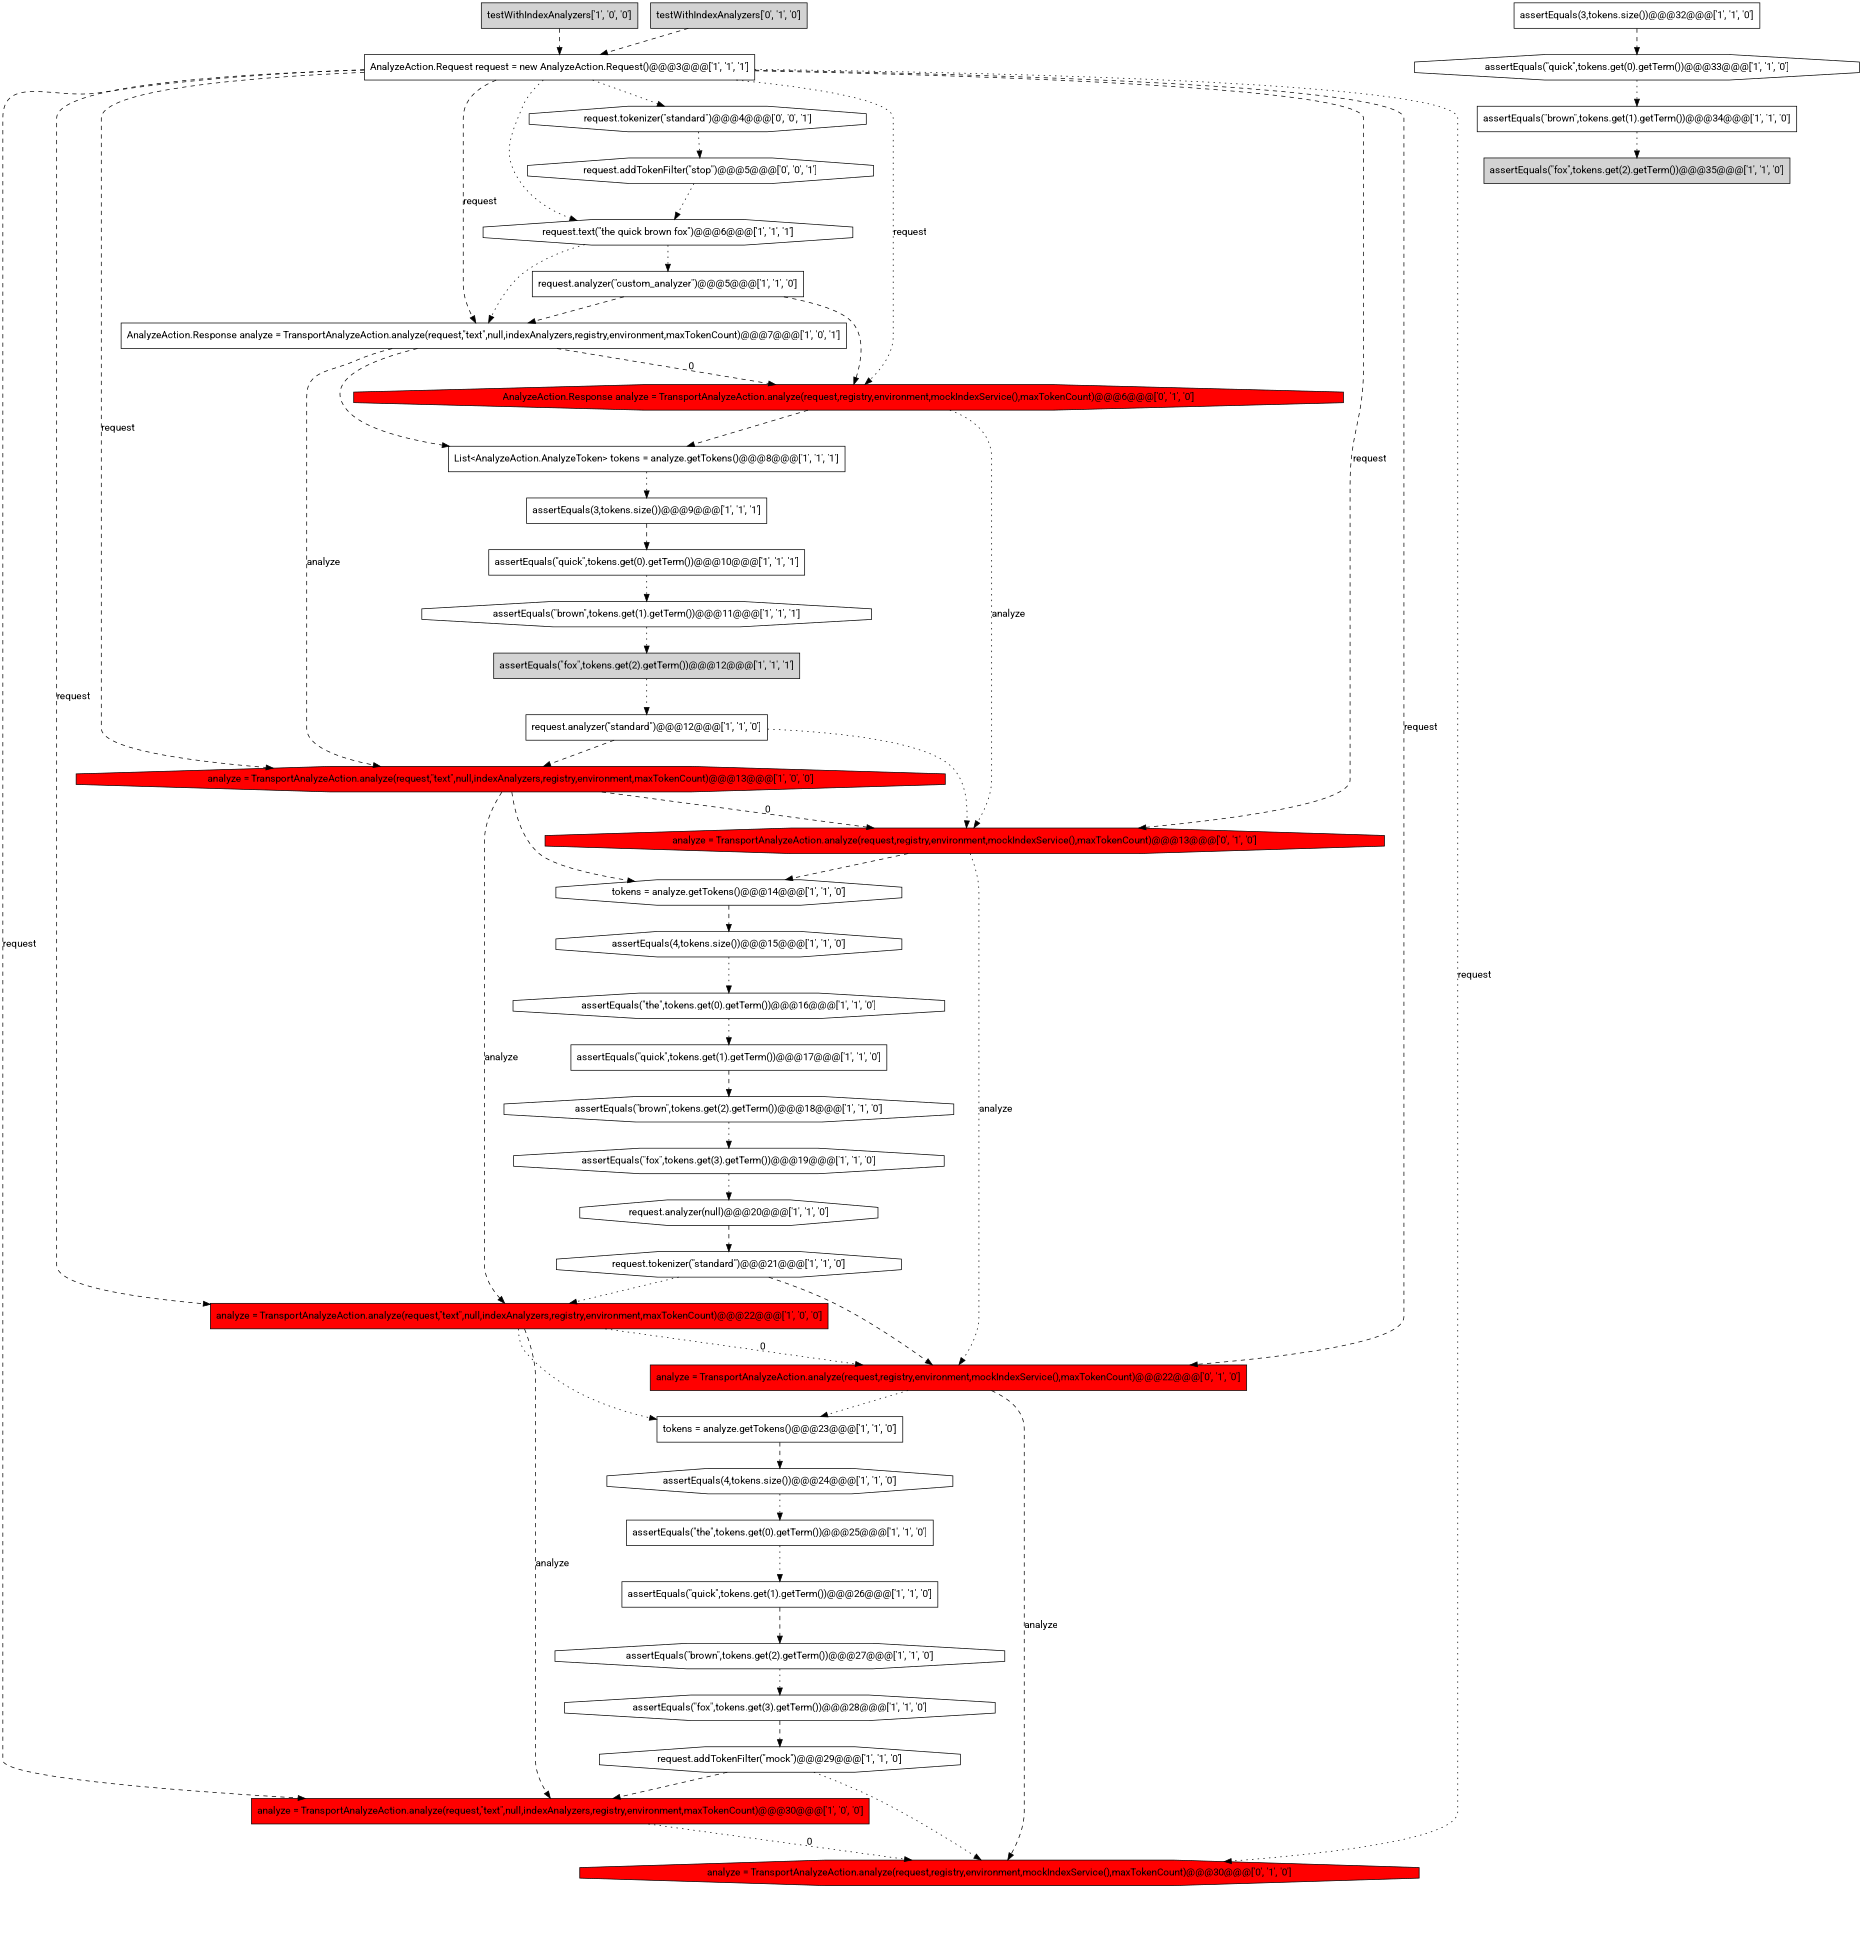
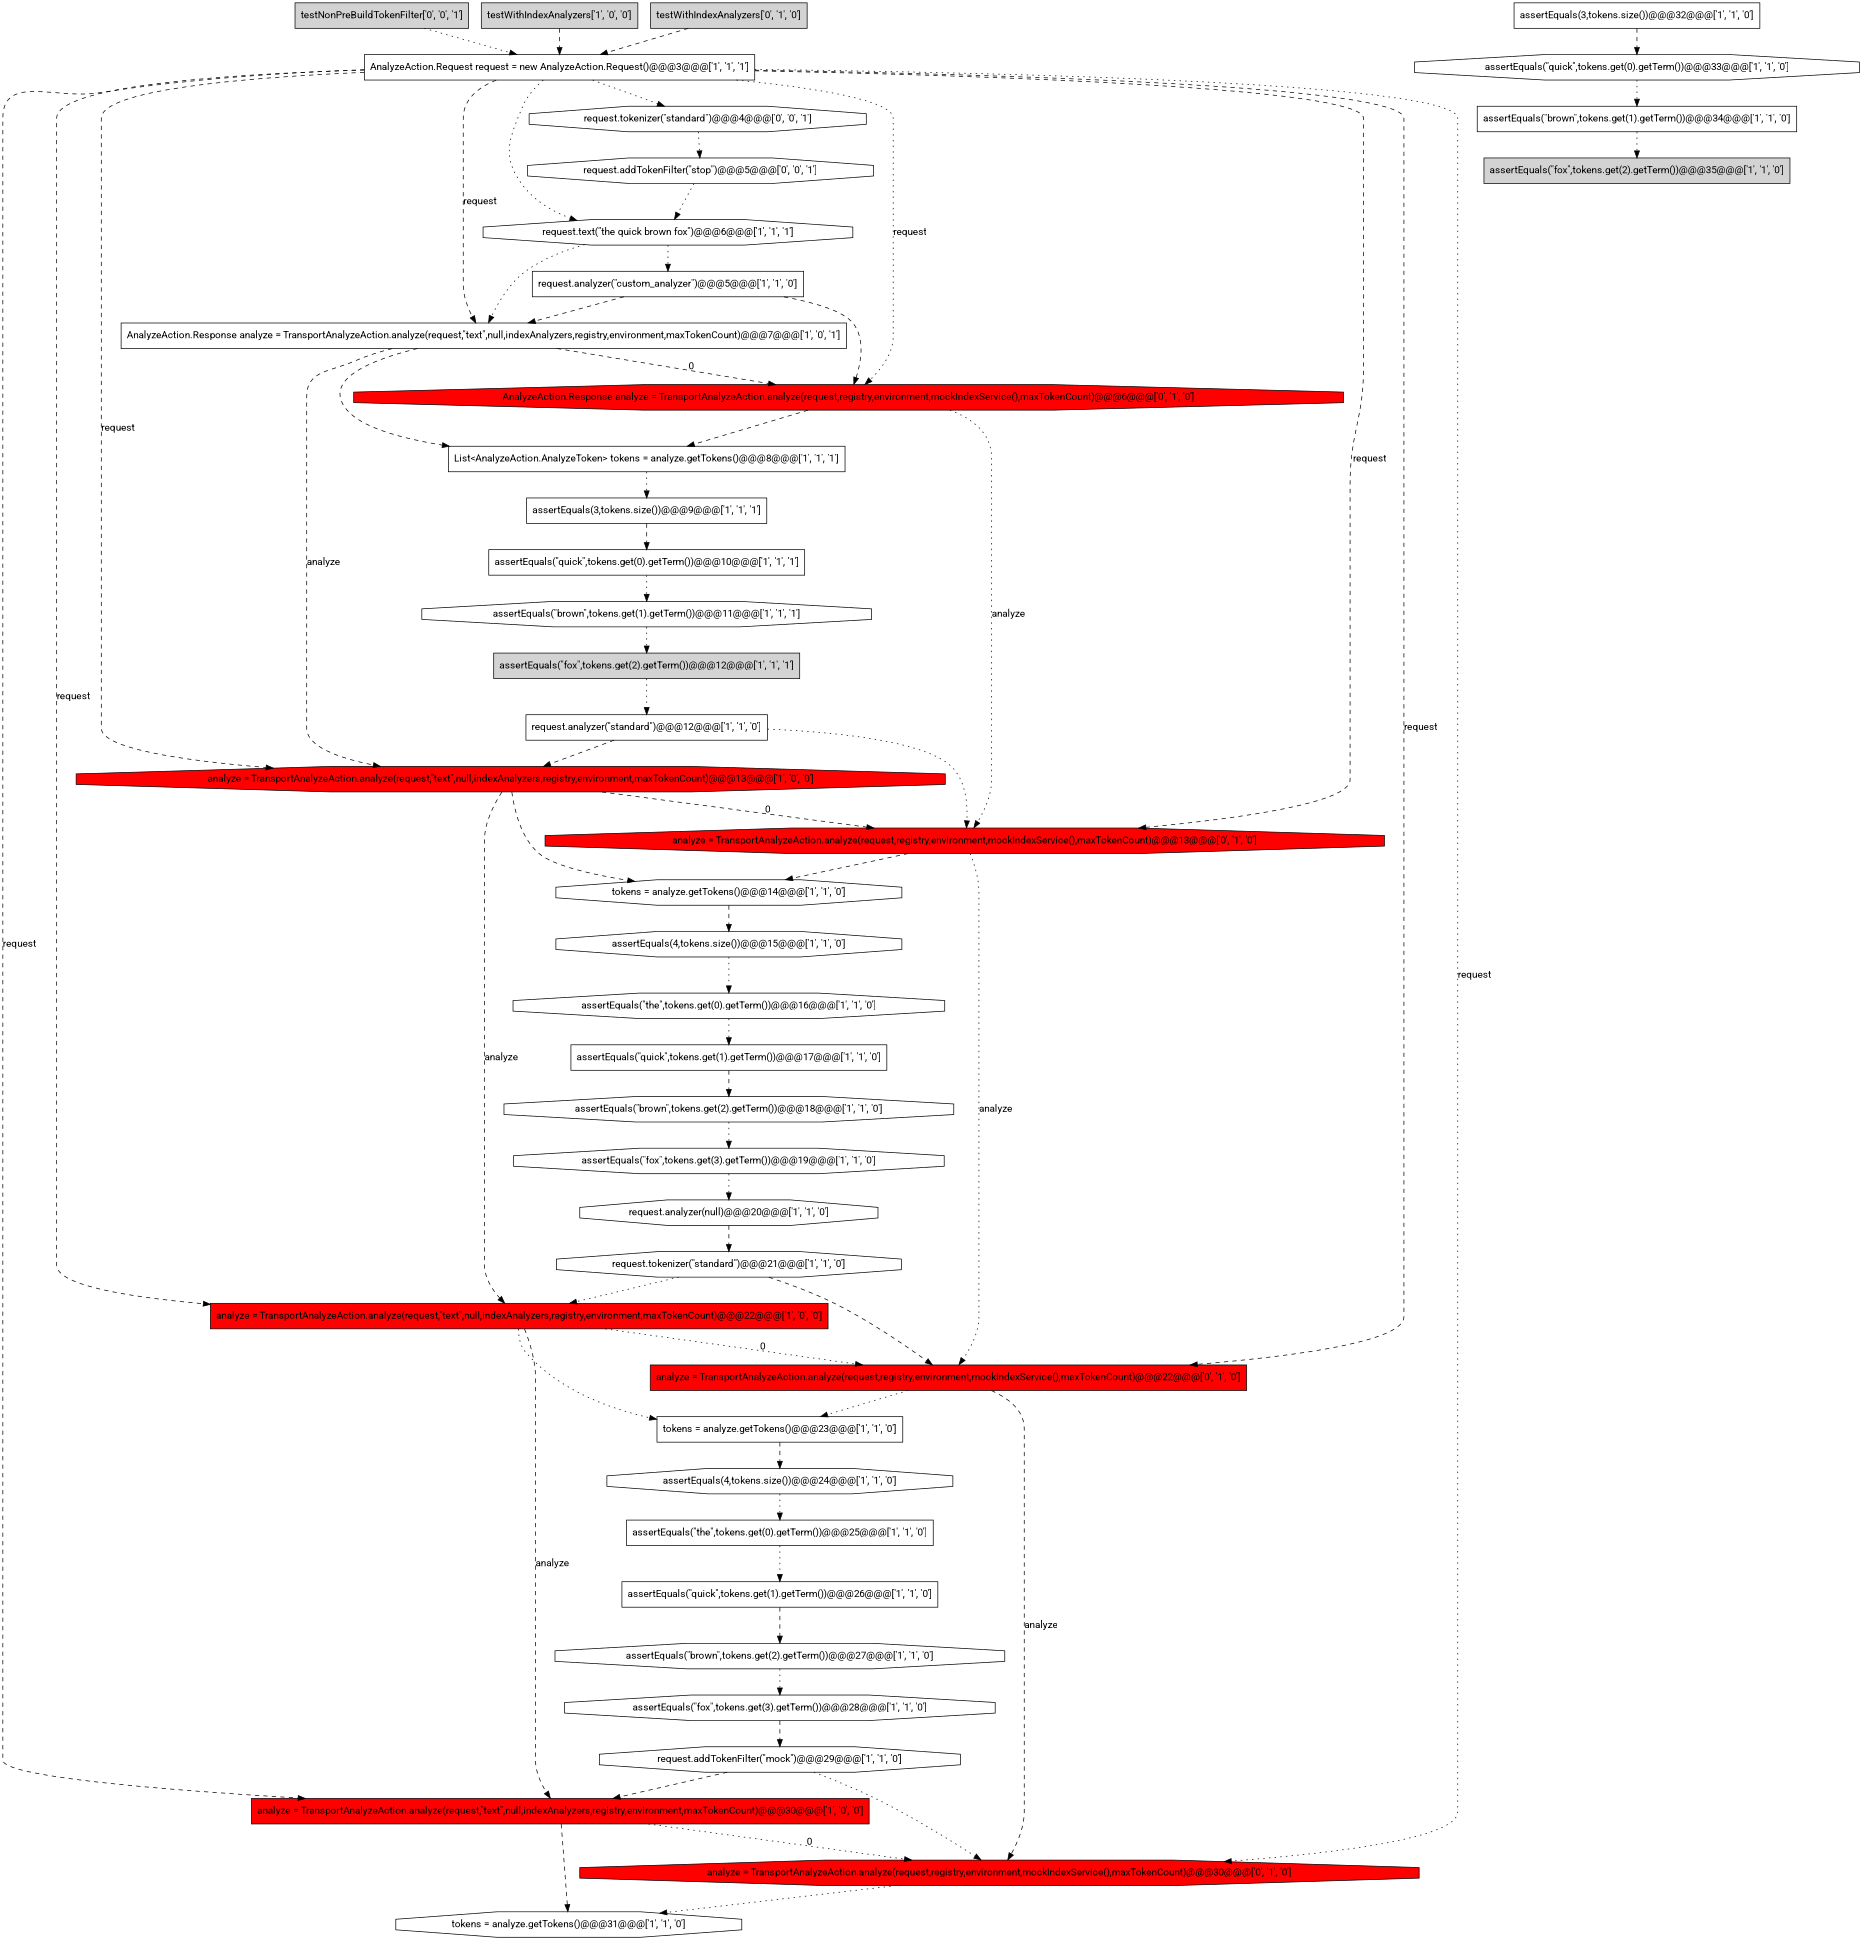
node "testNonPreBuildTokenFilter['0', '0', '1']": added
node "tokens = analyze.getTokens()@@@31@@@['1', '1', '0']": added
